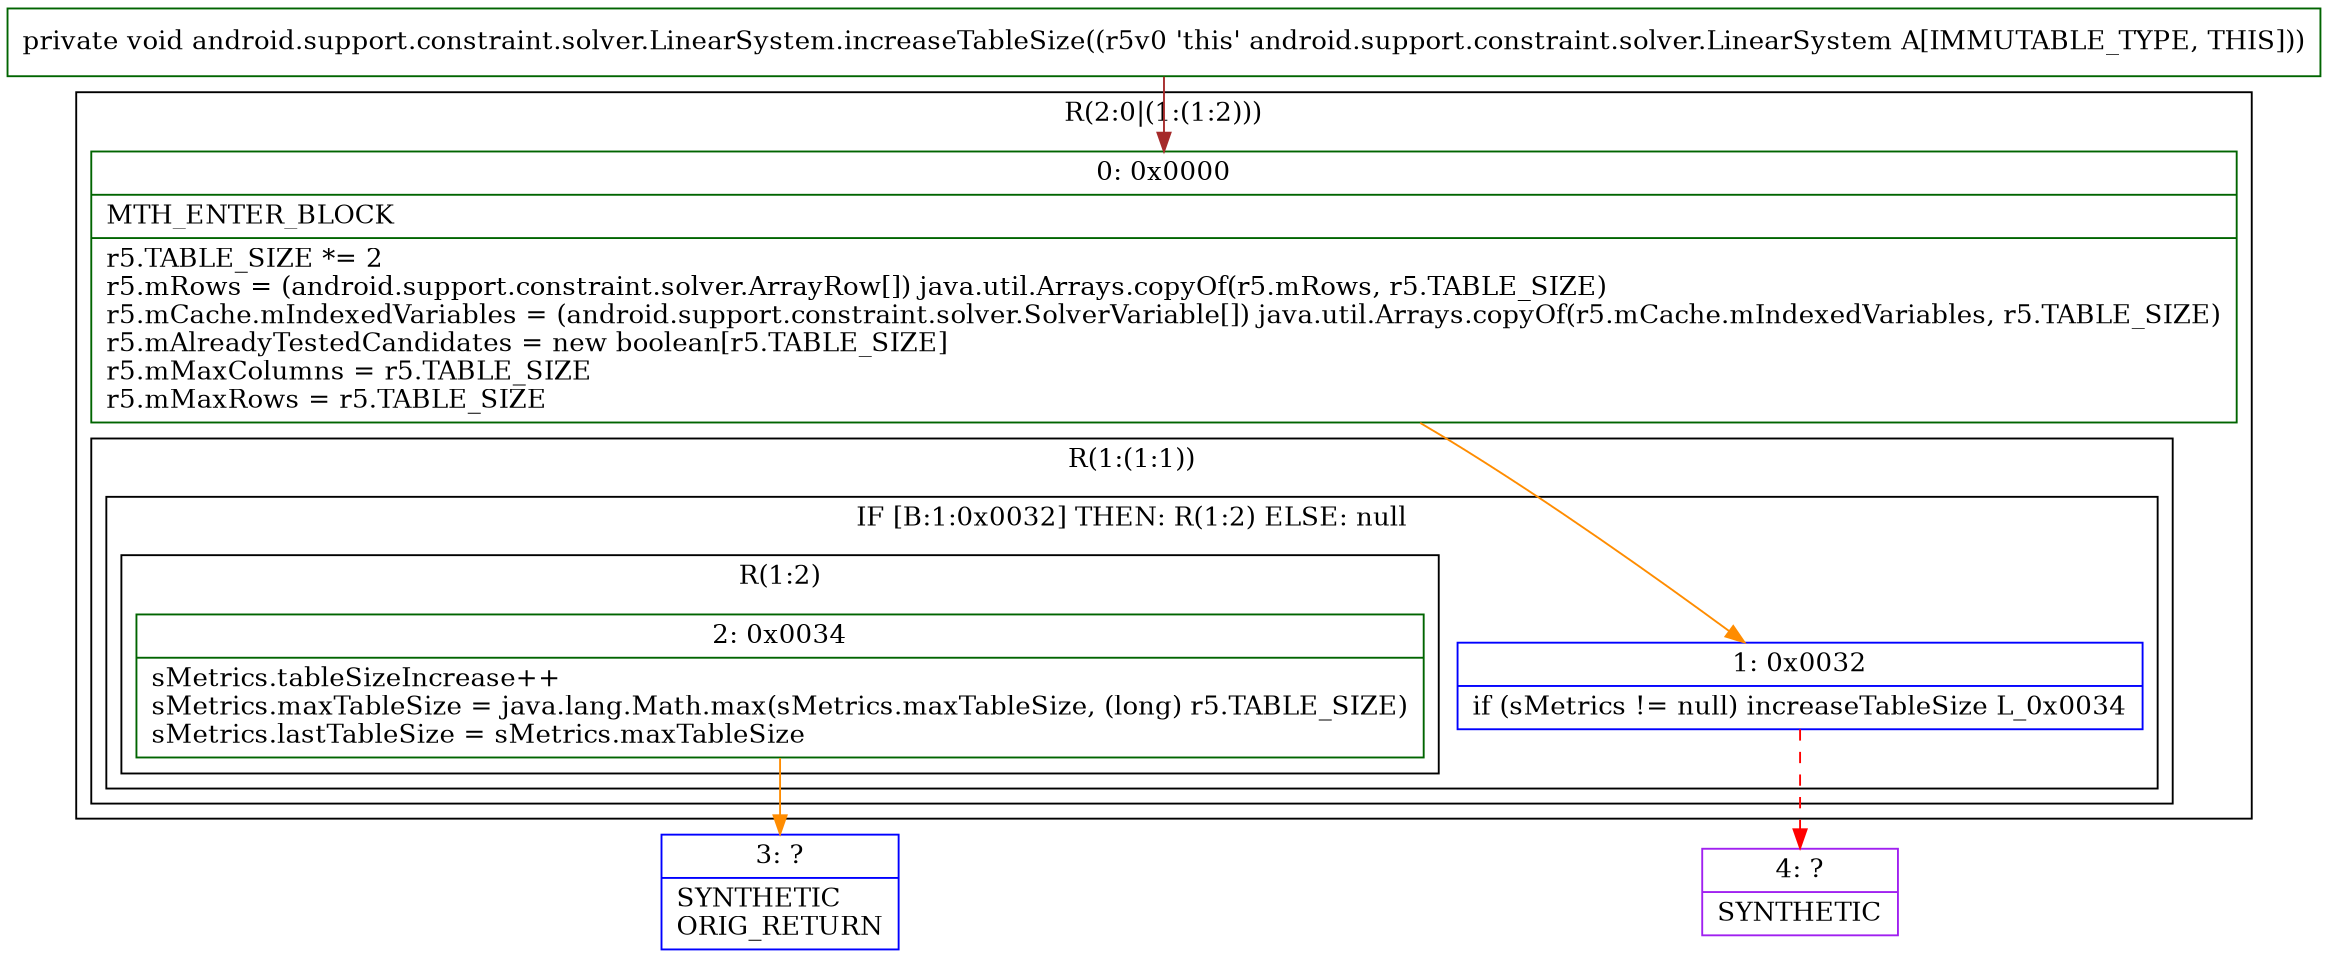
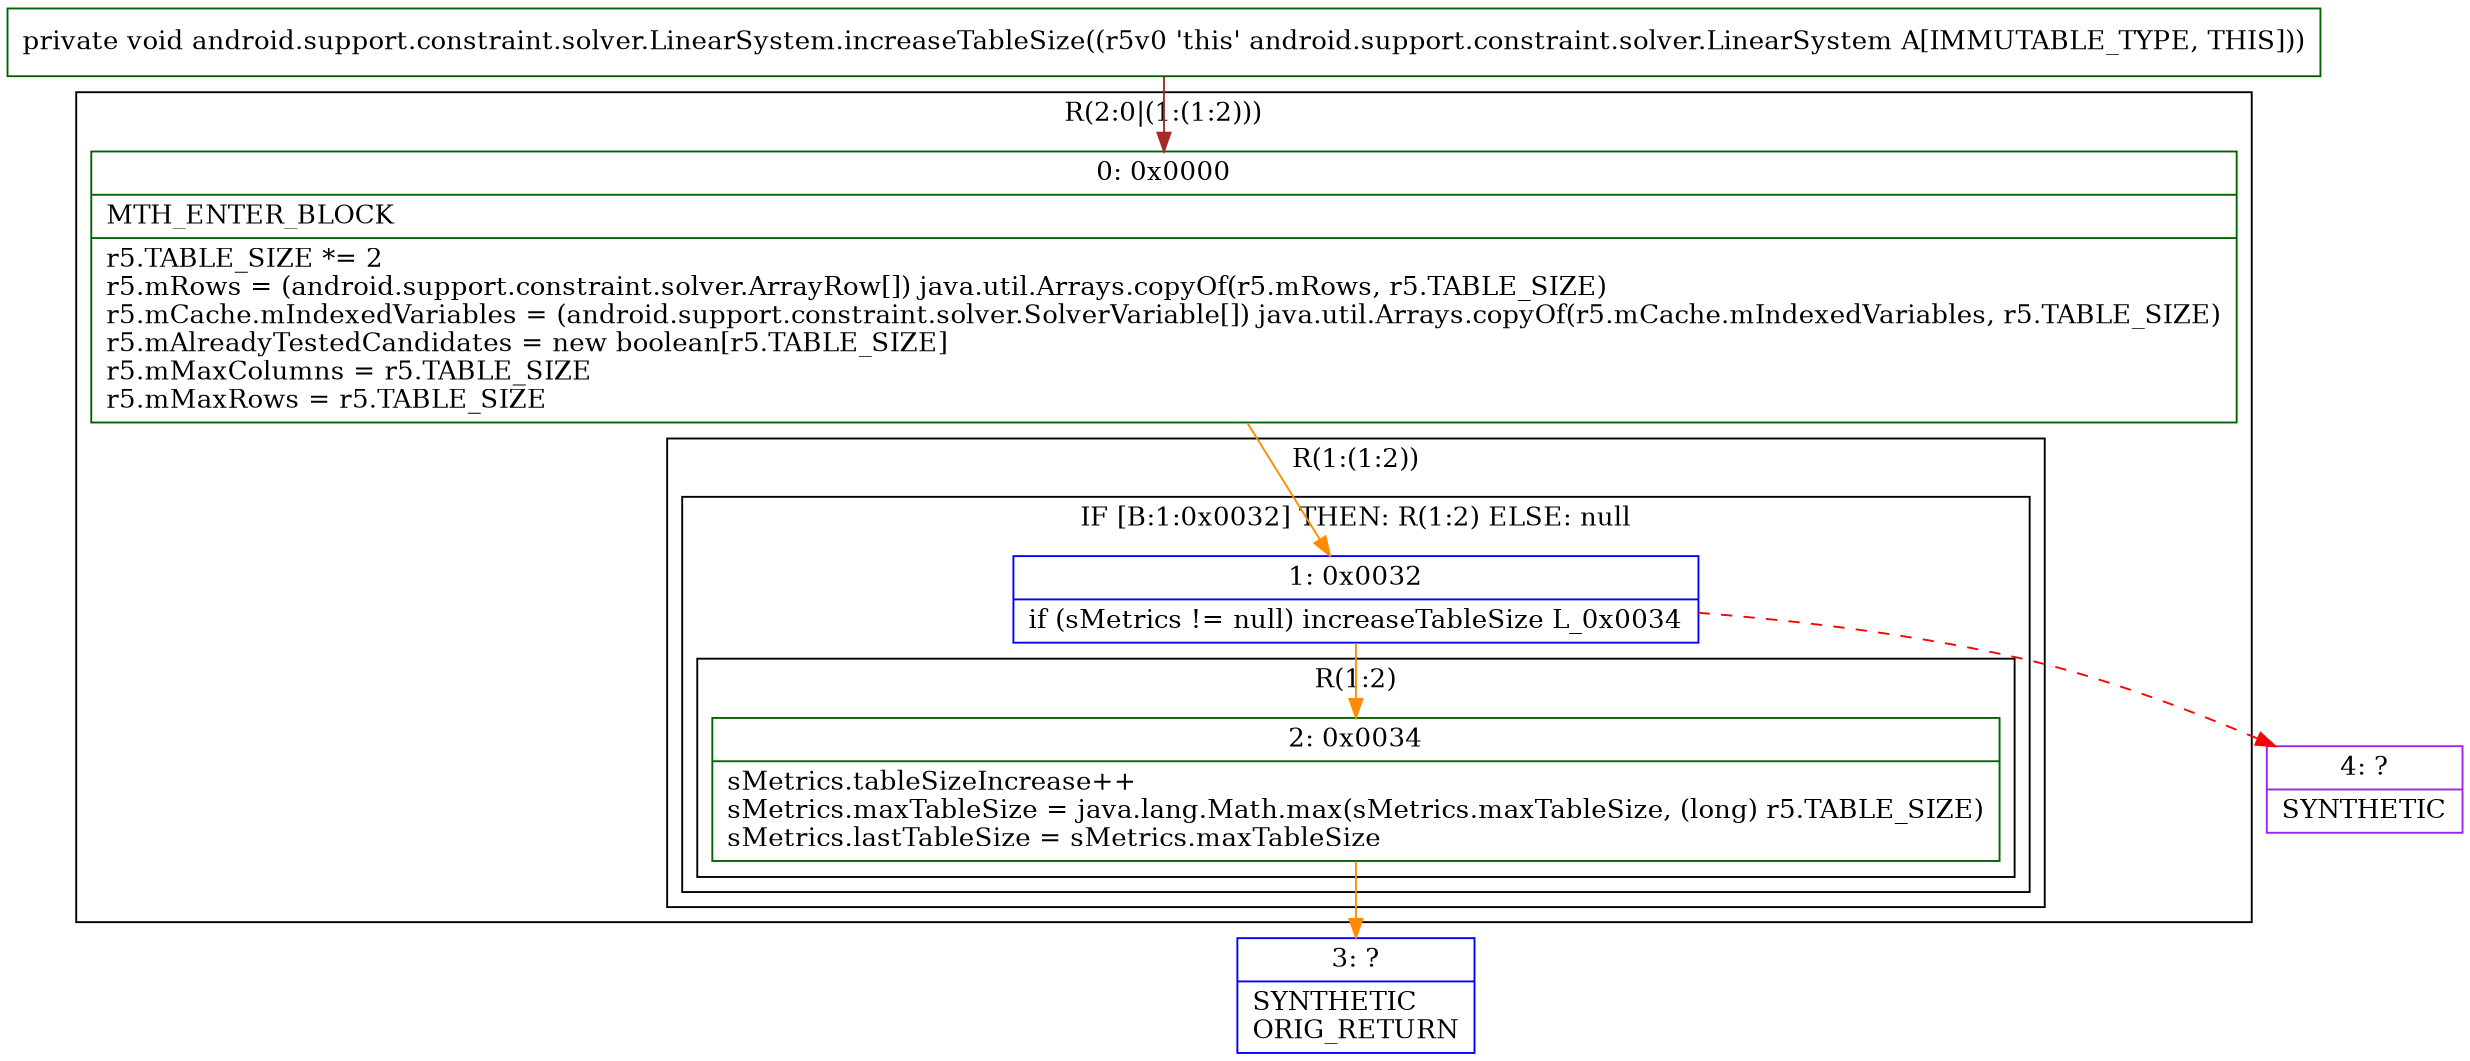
cluster "R(1:(1:1))": label "R(1:(1:1))" -> "R(1:(1:2))"
edge "1: 0x0032" -> "2: 0x0034": added
